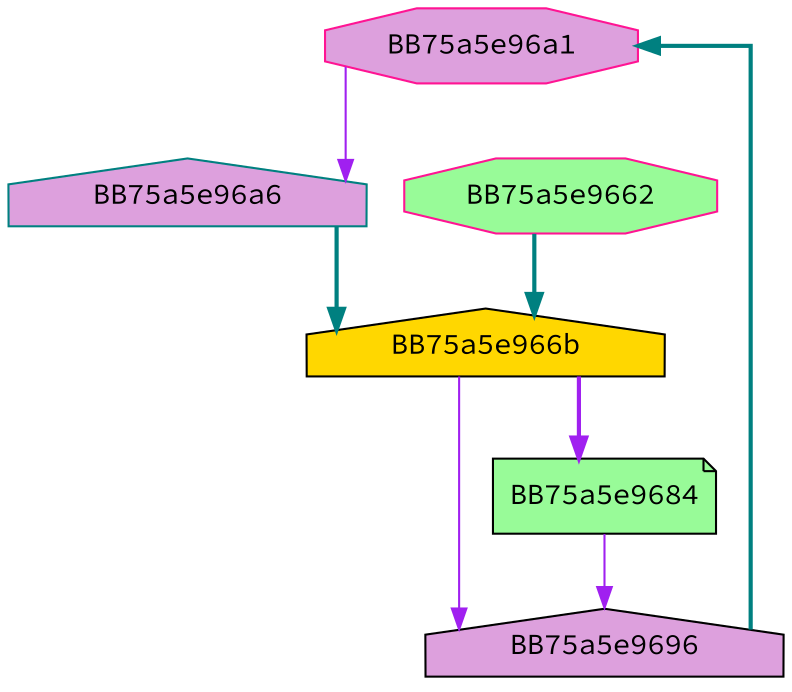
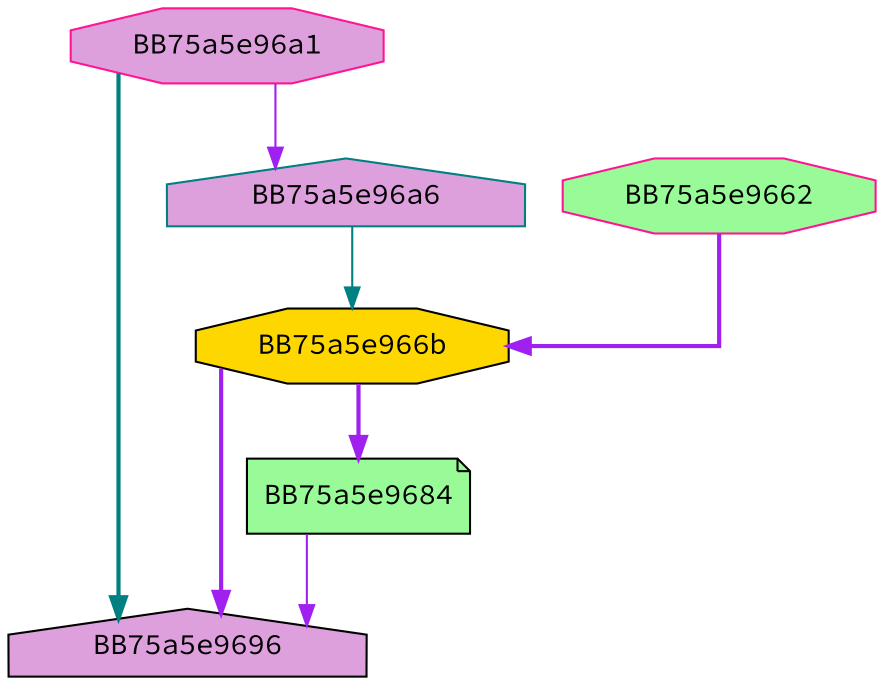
edge "BB75a5e9662" -> "BB75a5e966b": color teal -> purple
edge "BB75a5e96a6" -> "BB75a5e966b": style bold -> solid
edge "BB75a5e9696" -> "BB75a5e96a1": reversed
node "BB75a5e966b": shape house -> octagon
edge "BB75a5e966b" -> "BB75a5e9696": style solid -> bold
